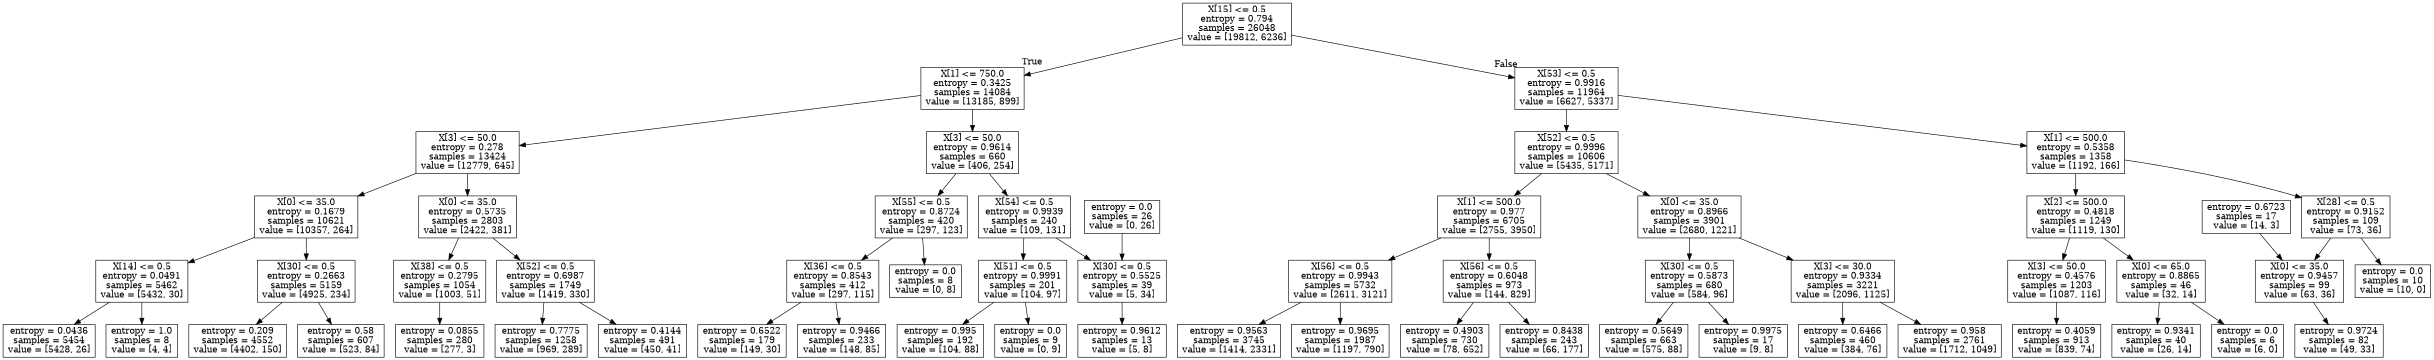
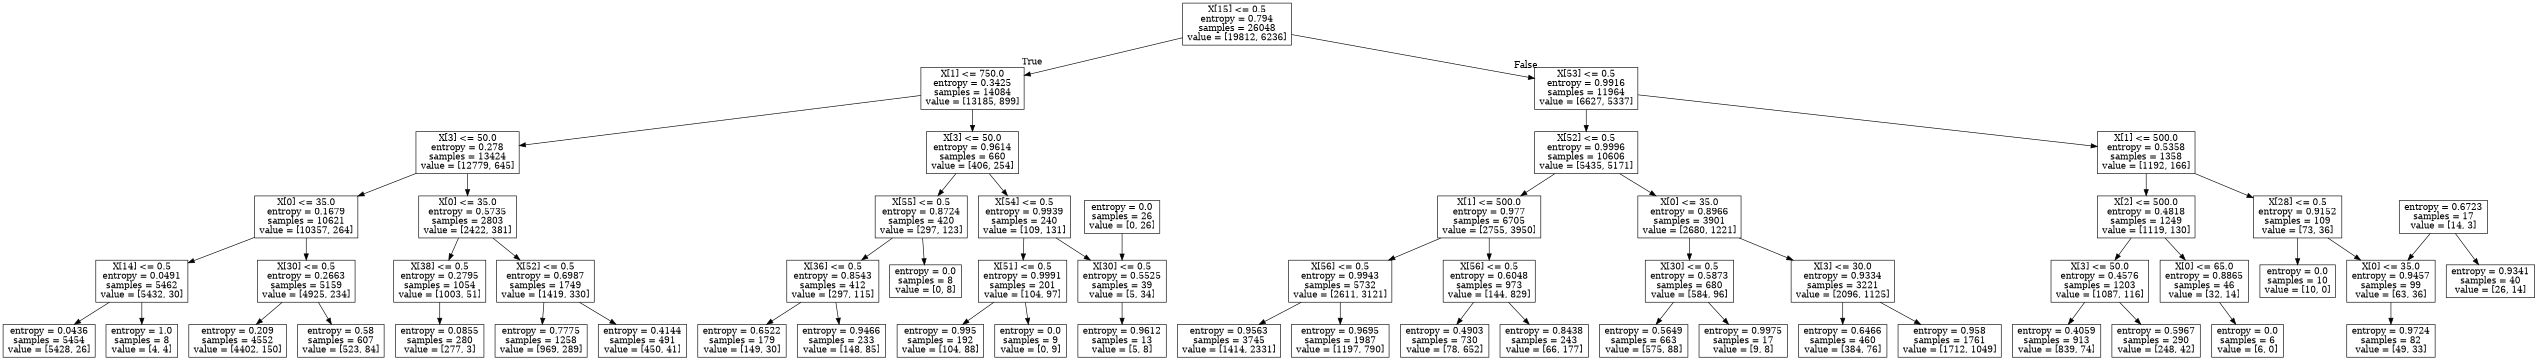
edge "X[0] <= 65.0 entropy = 0.8865 samples = 46 value = [32, 14]" -> "entropy = 0.9341 samples = 40 value = [26, 14]": now "entropy = 0.6723 samples = 17 value = [14, 3]" -> "entropy = 0.9341 samples = 40 value = [26, 14]"
node "entropy = 0.958 samples = 2761 value = [1712, 1049]": label "entropy = 0.958 samples = 2761 value = [1712, 1049]" -> "entropy = 0.958 samples = 1761 value = [1712, 1049]"
node "entropy = 0.5967 samples = 290 value = [248, 42]": added
